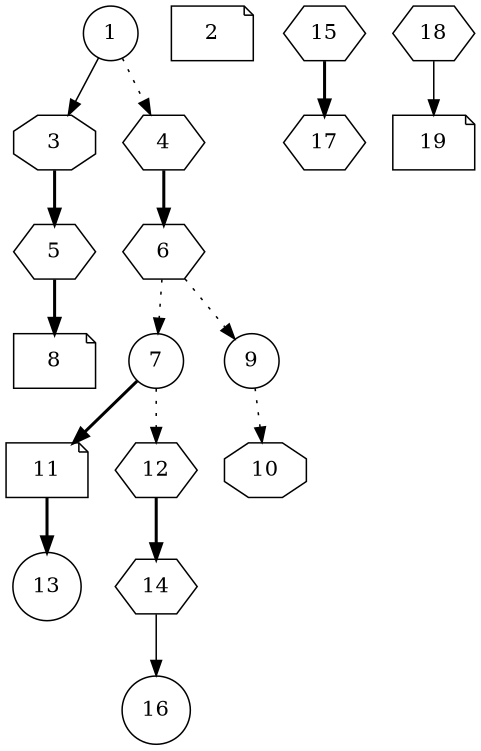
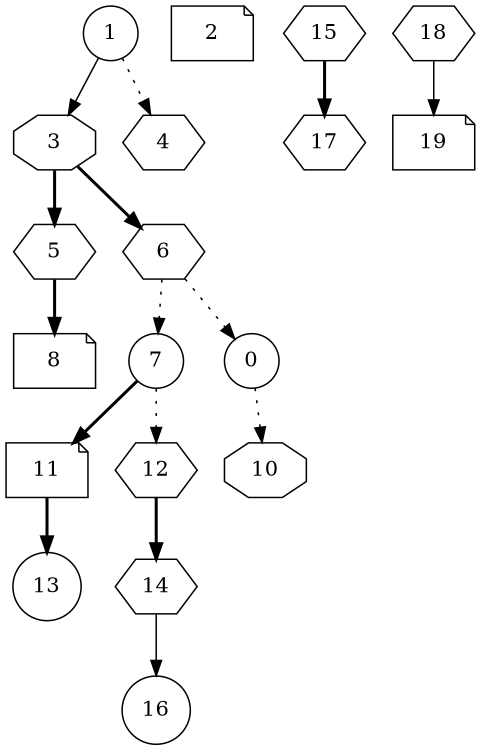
edge "4" -> "6": now "3" -> "6"
node "9": label "9" -> "0"
